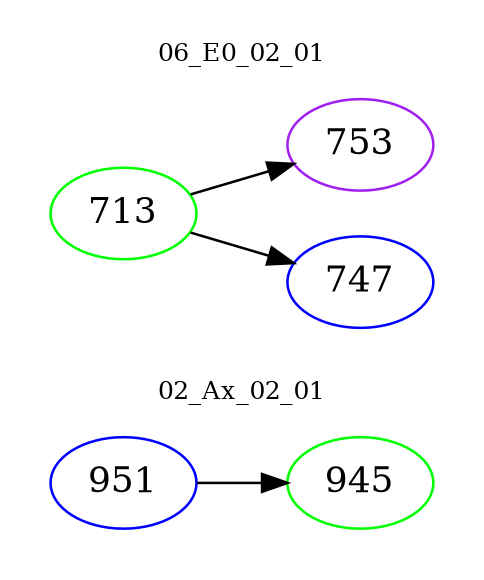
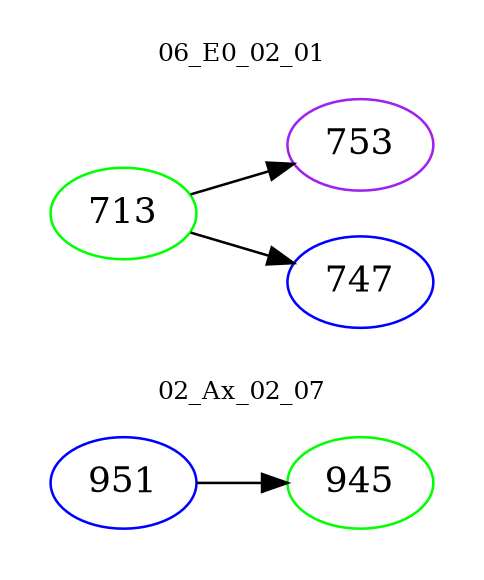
cluster "02_Ax_02_01": label "02_Ax_02_01" -> "02_Ax_02_07"
